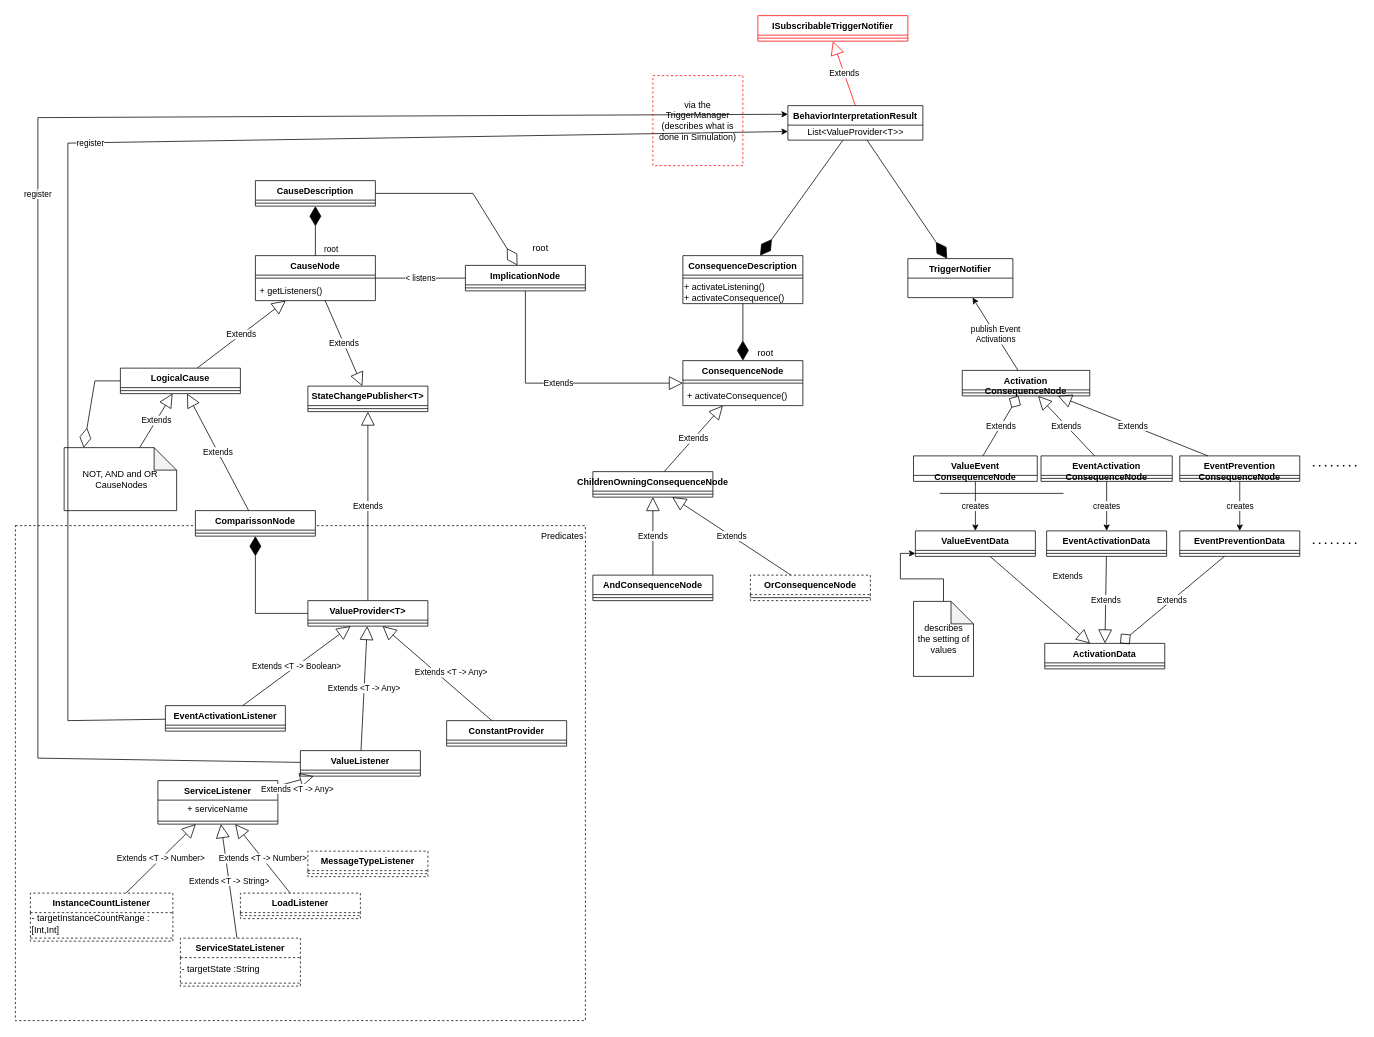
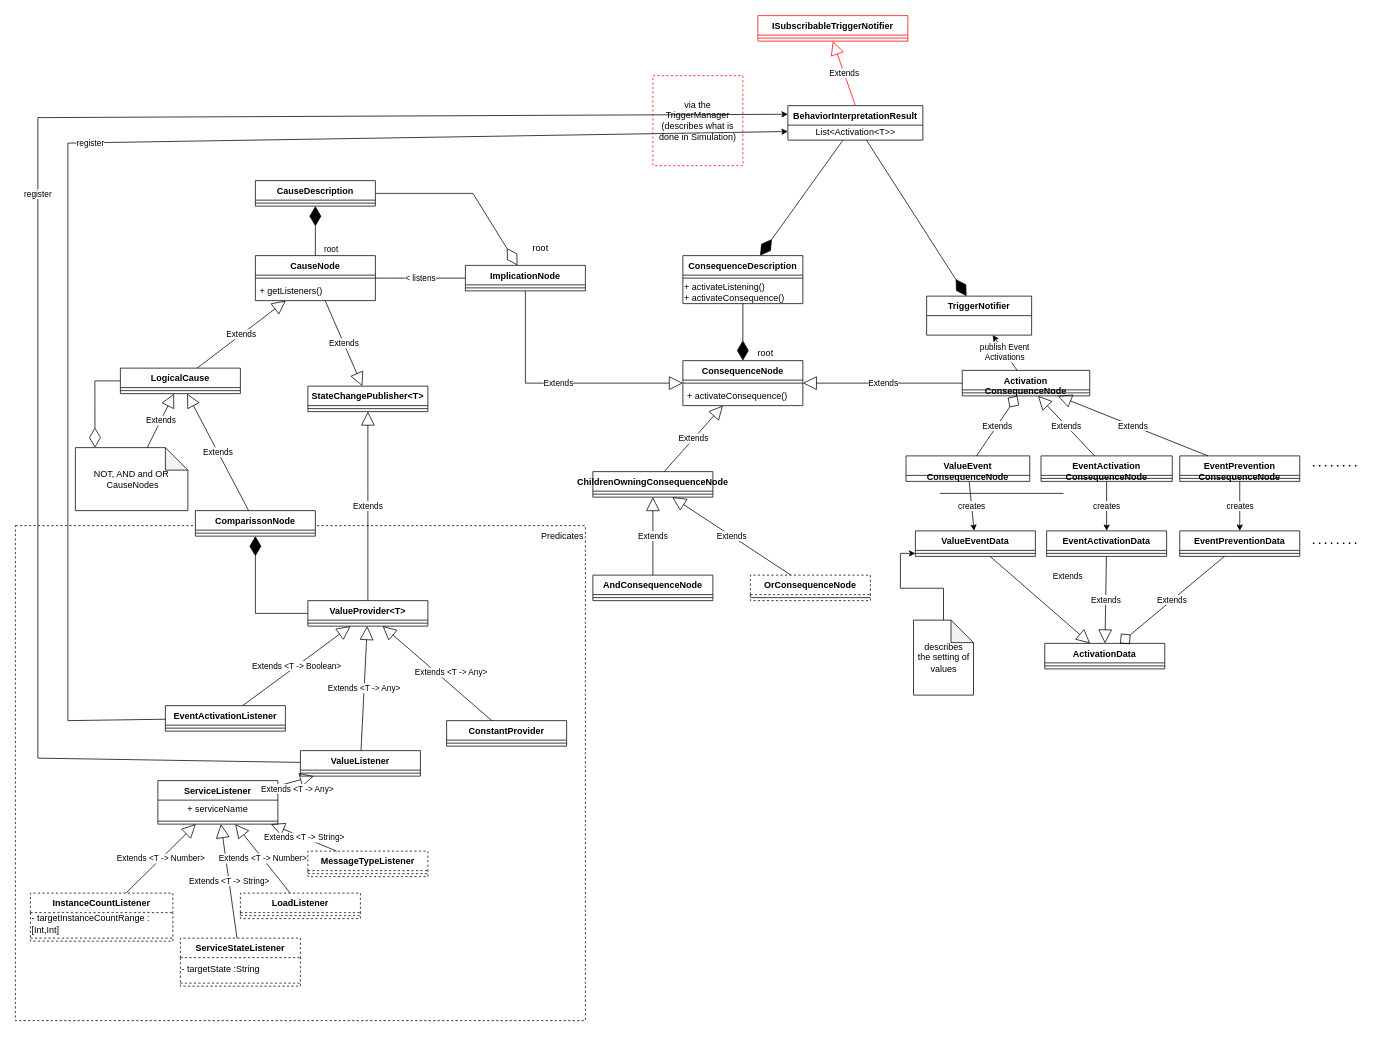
node "List<ValueProvider<T>>": label "List<ValueProvider<T>>" -> "List<Activation<T>>"
node "TriggerNotifier": moved (960, 278) -> (979, 315)
edge "Activation ConsequenceNode" -> "ConsequenceNode": added, label "Extends"
node "ValueEvent ConsequenceNode": moved (975, 468) -> (968, 468)
node "NOT, AND and OR CauseNodes": moved (120, 479) -> (132, 479)
node "describes the setting of values": moved (944, 639) -> (944, 657)
edge "MessageTypeListener" -> "ServiceListener": added, label "Extends <T -> String>"
